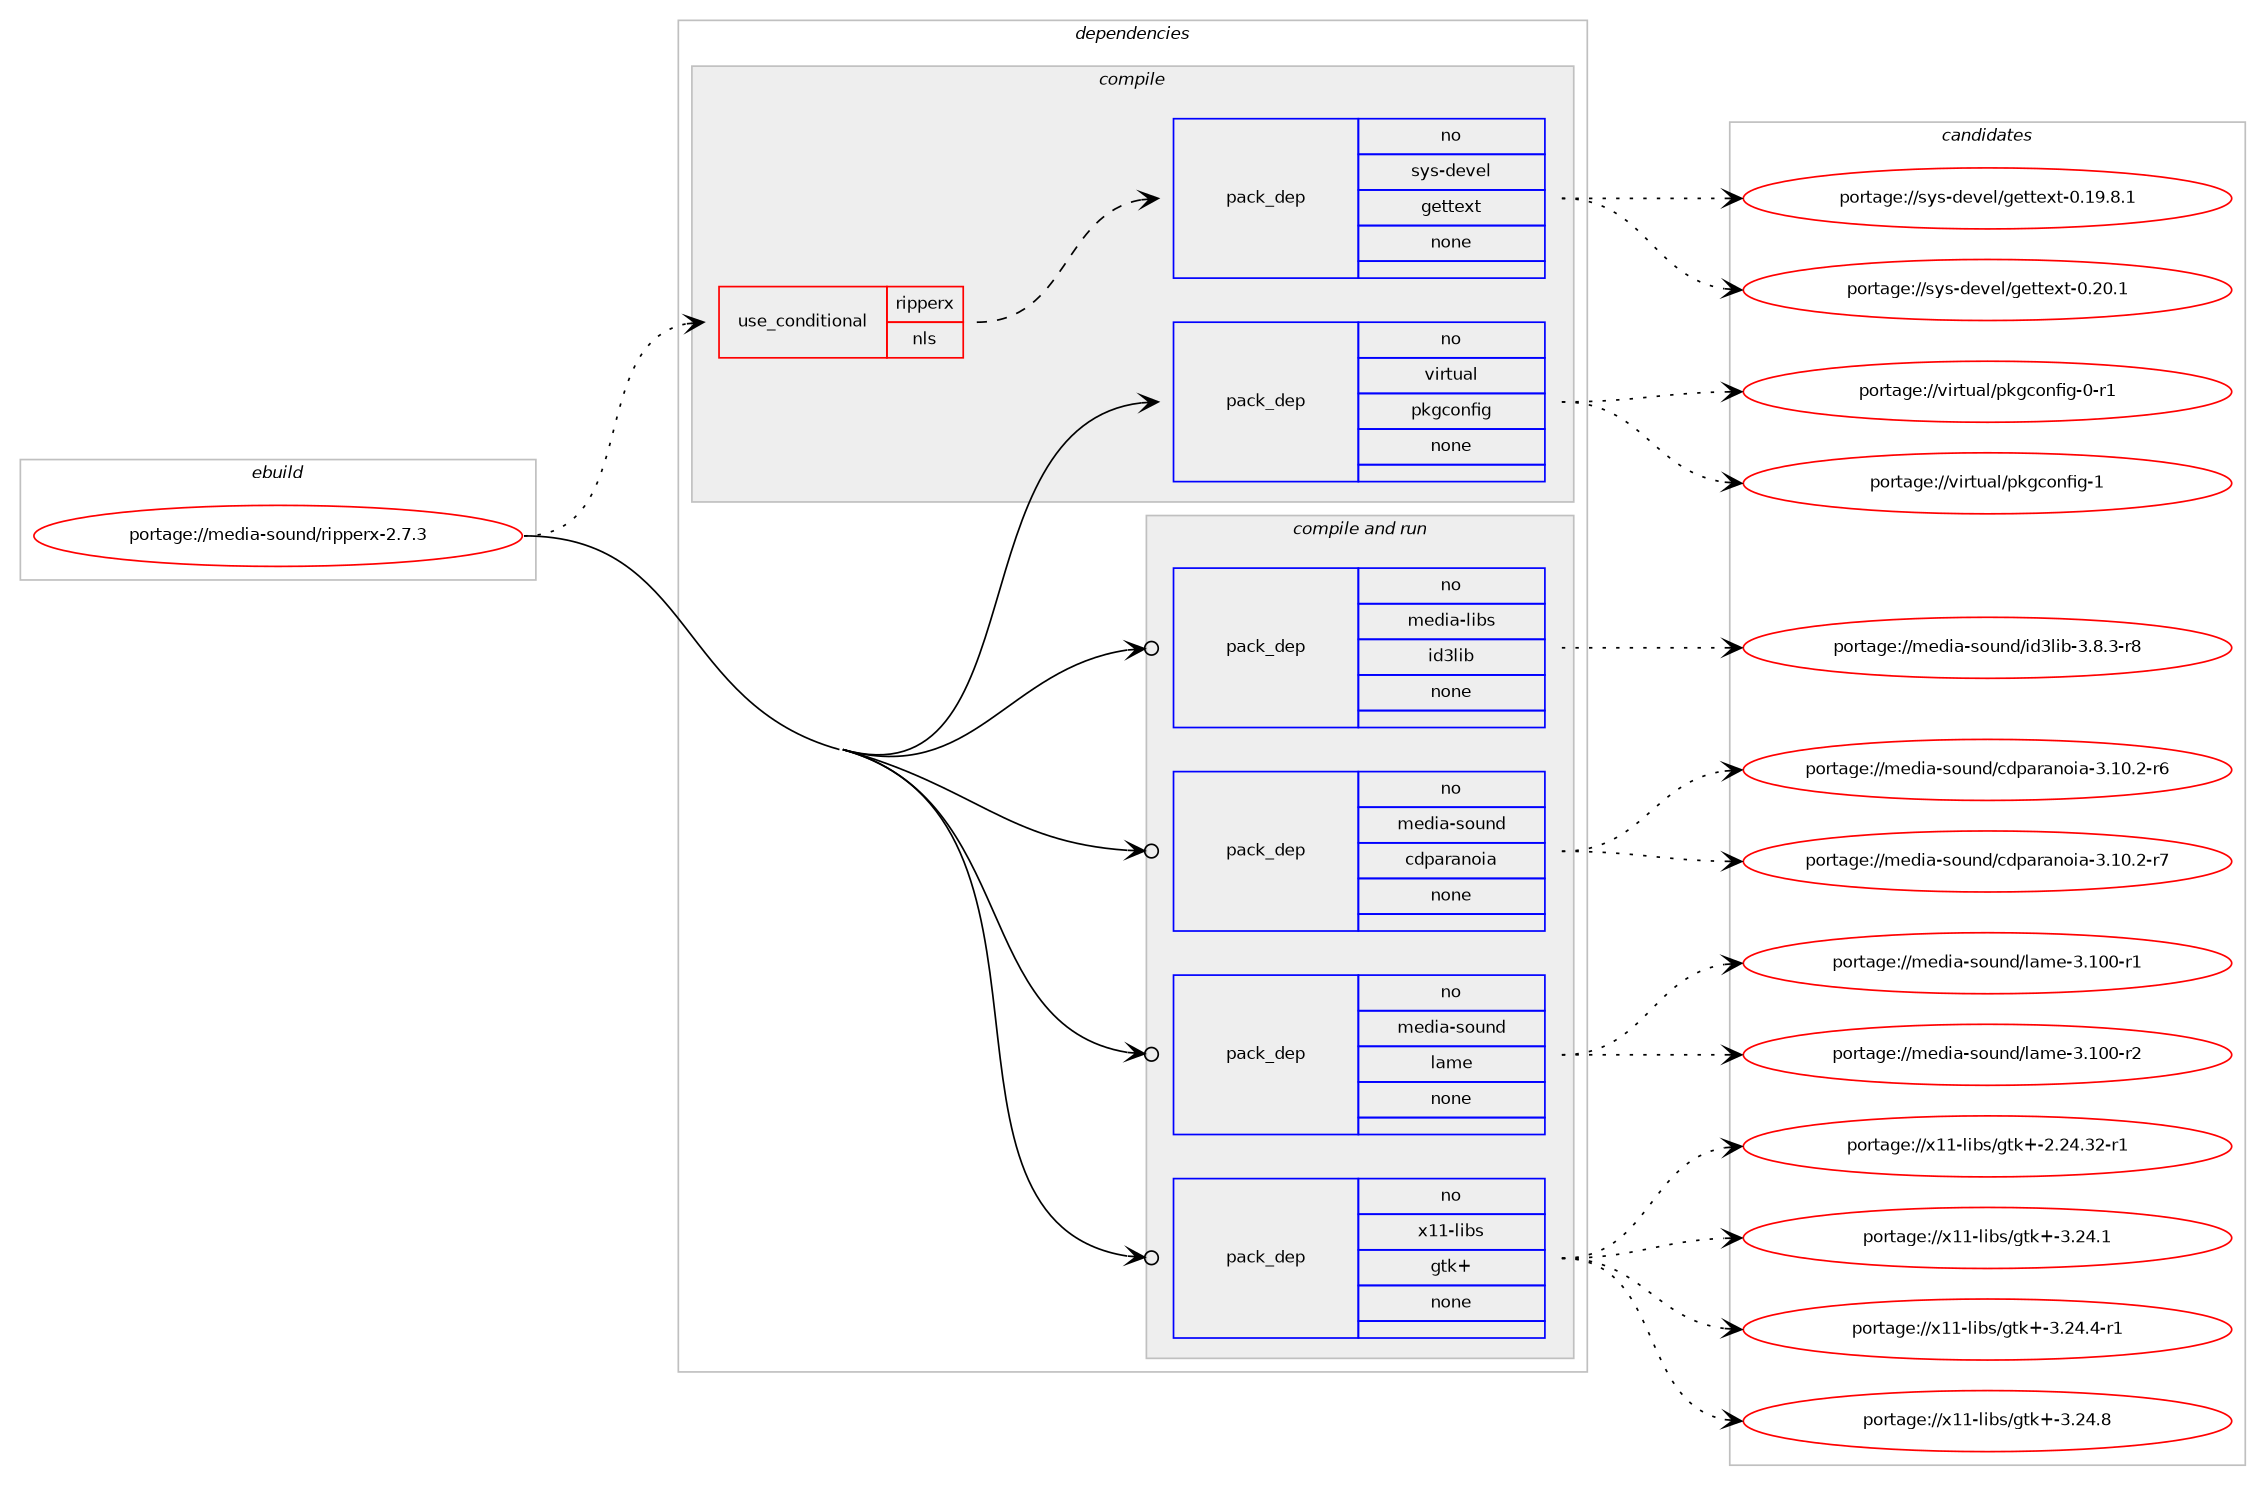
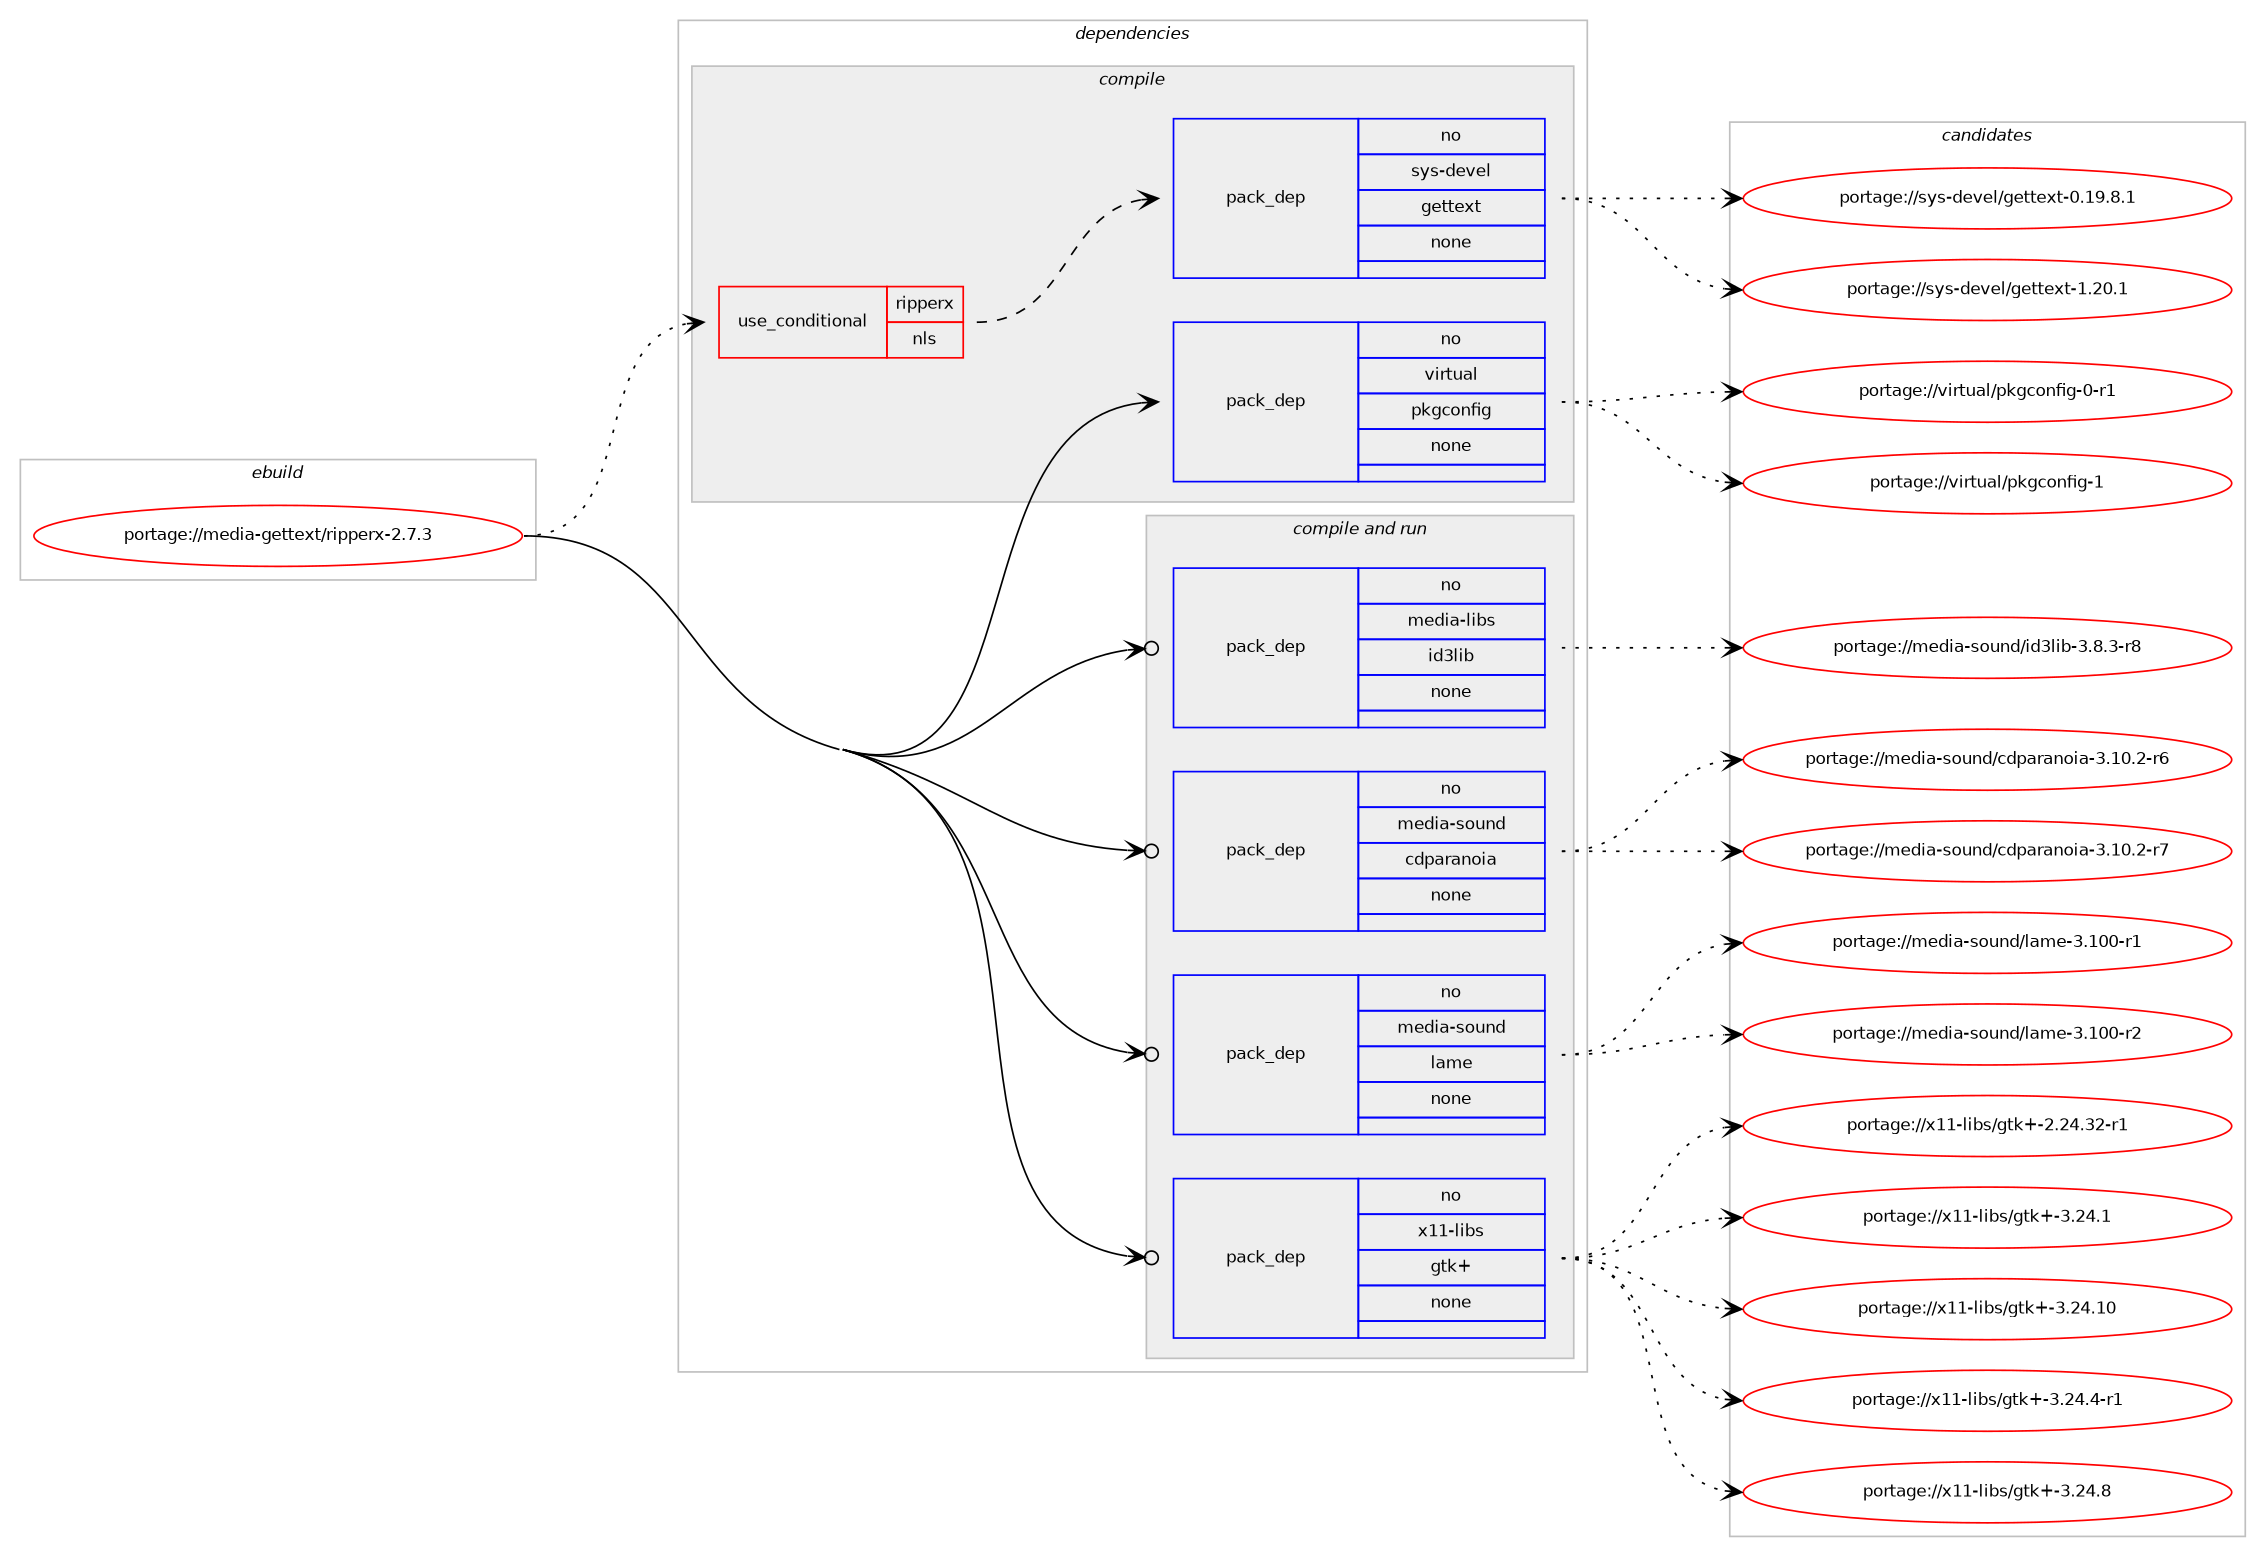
node "portage://sys-devel/gettext-0.20.1": label "portage://sys-devel/gettext-0.20.1" -> "portage://sys-devel/gettext-1.20.1"
node "portage://media-sound/ripperx-2.7.3": label "portage://media-sound/ripperx-2.7.3" -> "portage://media-gettext/ripperx-2.7.3"
node "portage://x11-libs/gtk+-3.24.10": added
